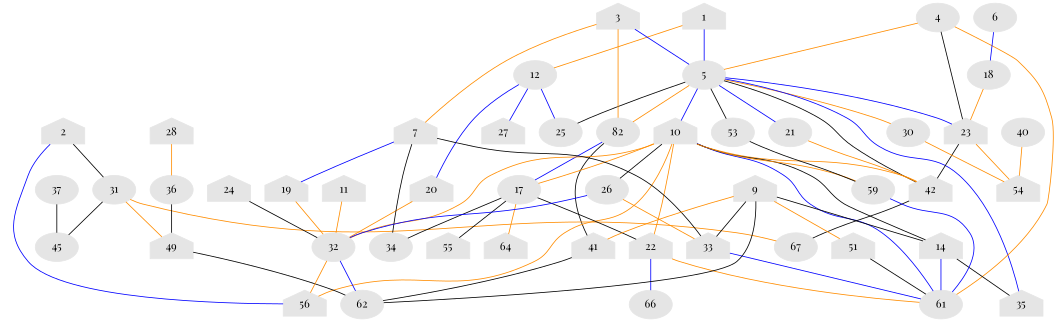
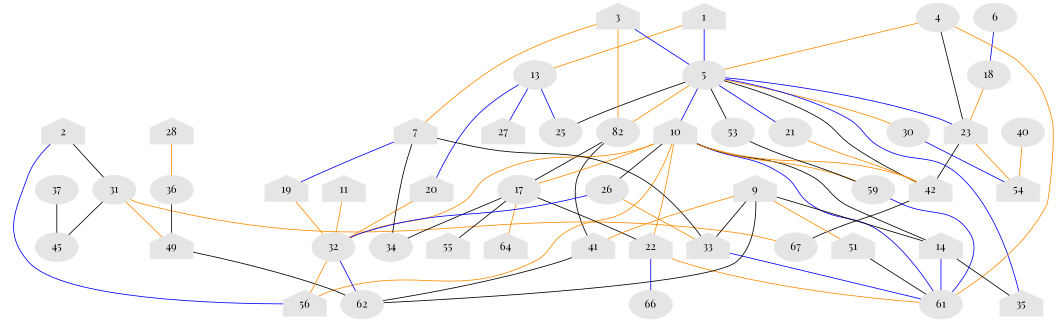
node "12": label "12" -> "13"
edge "82" -- "17": color blue -> black
edge "30" -- "54": color darkorange -> blue
node "24": removed
